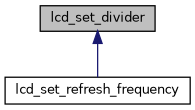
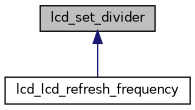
node "lcd_set_refresh_frequency": label "lcd_set_refresh_frequency" -> "lcd_lcd_refresh_frequency"
